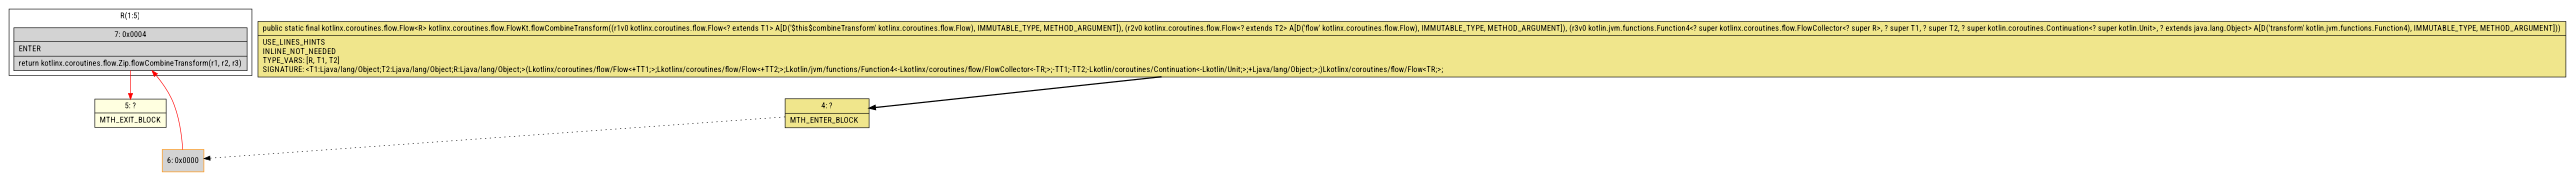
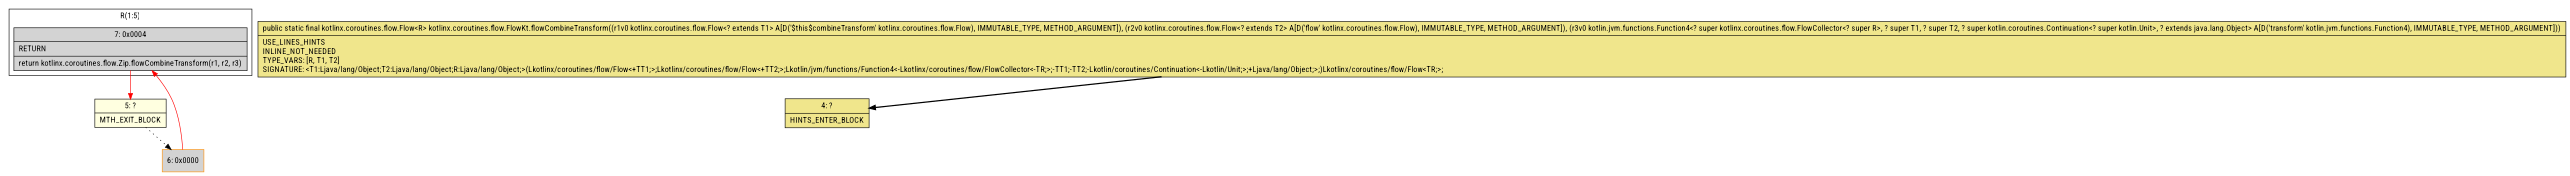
node "7: 0x0004": text "ENTER" -> "RETURN"
node "4: ?": text "MTH_ENTER_BLOCK" -> "HINTS_ENTER_BLOCK"
edge "4: ?" -> "6: 0x0000": now "5: ?" -> "6: 0x0000"
